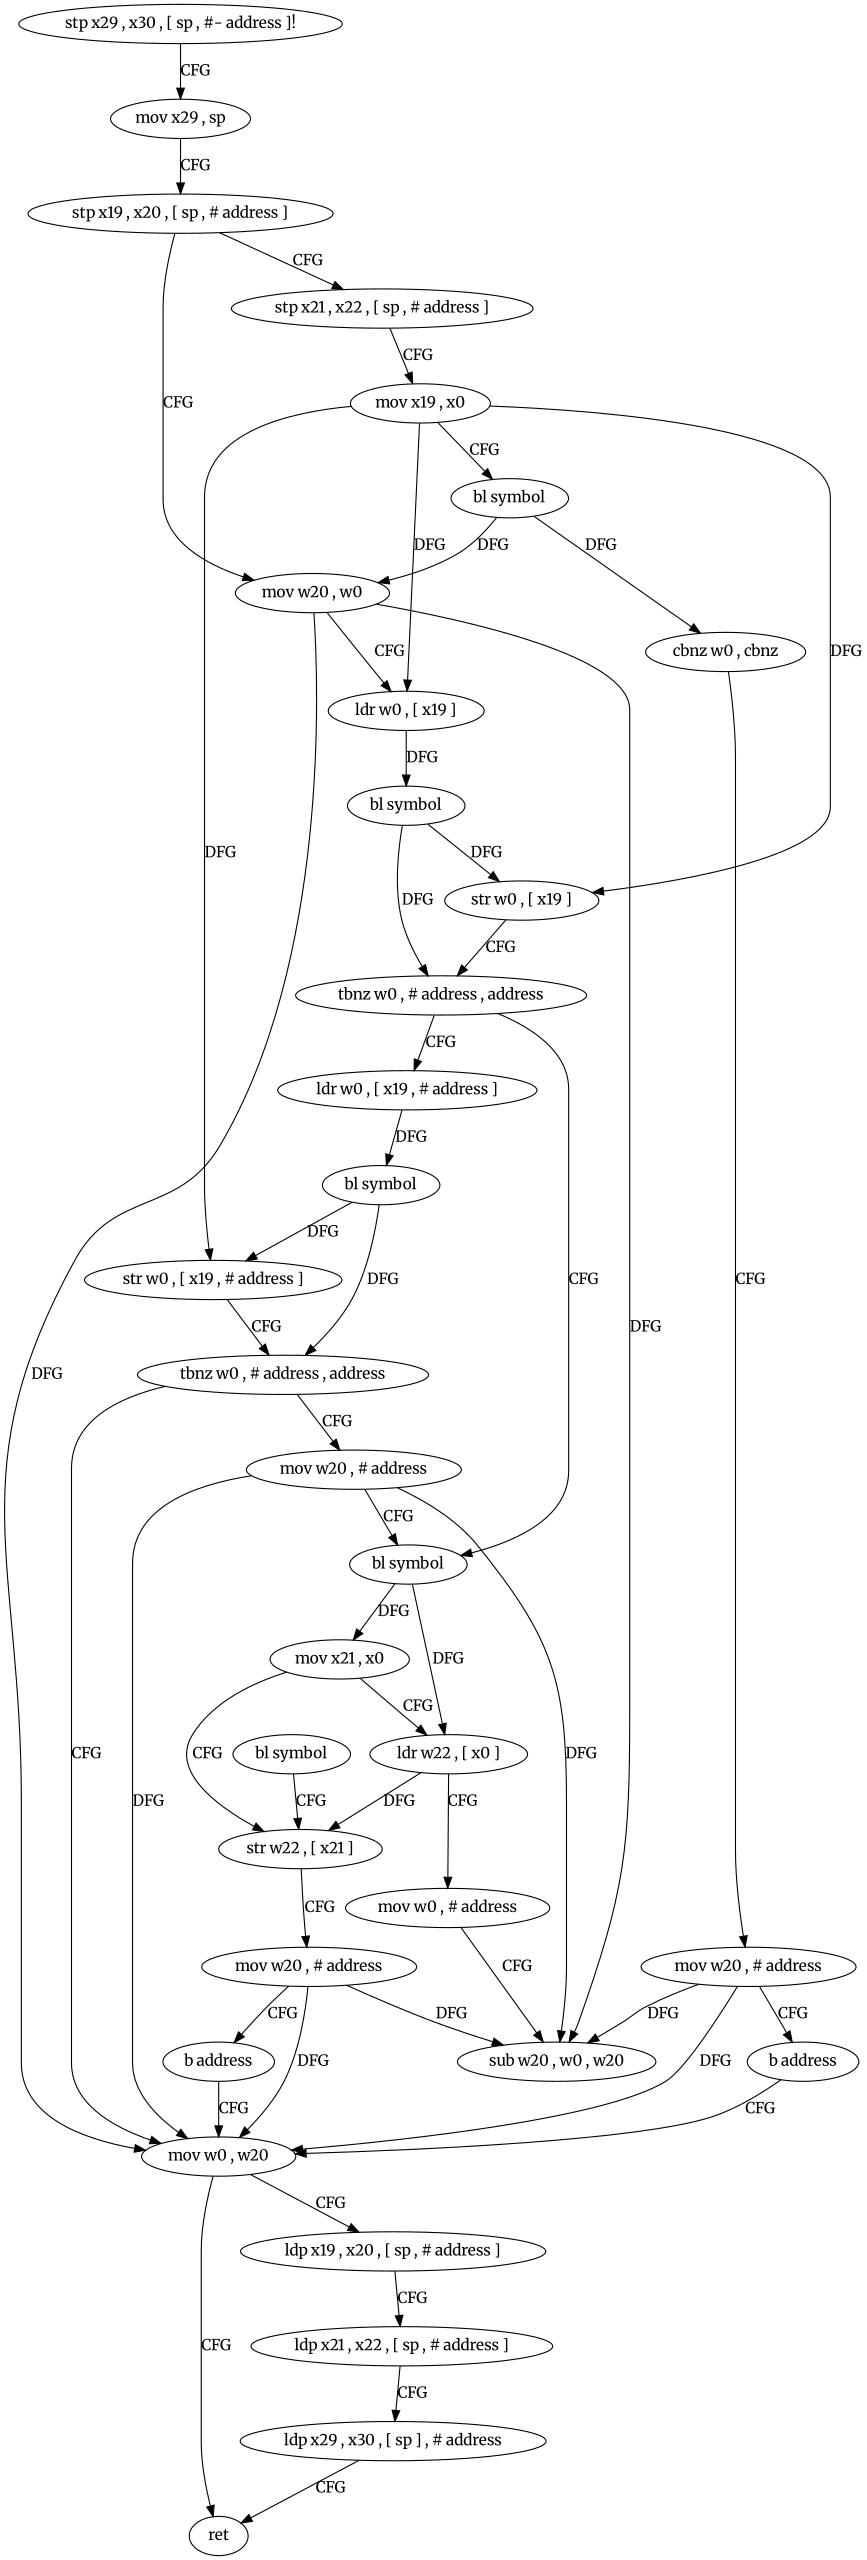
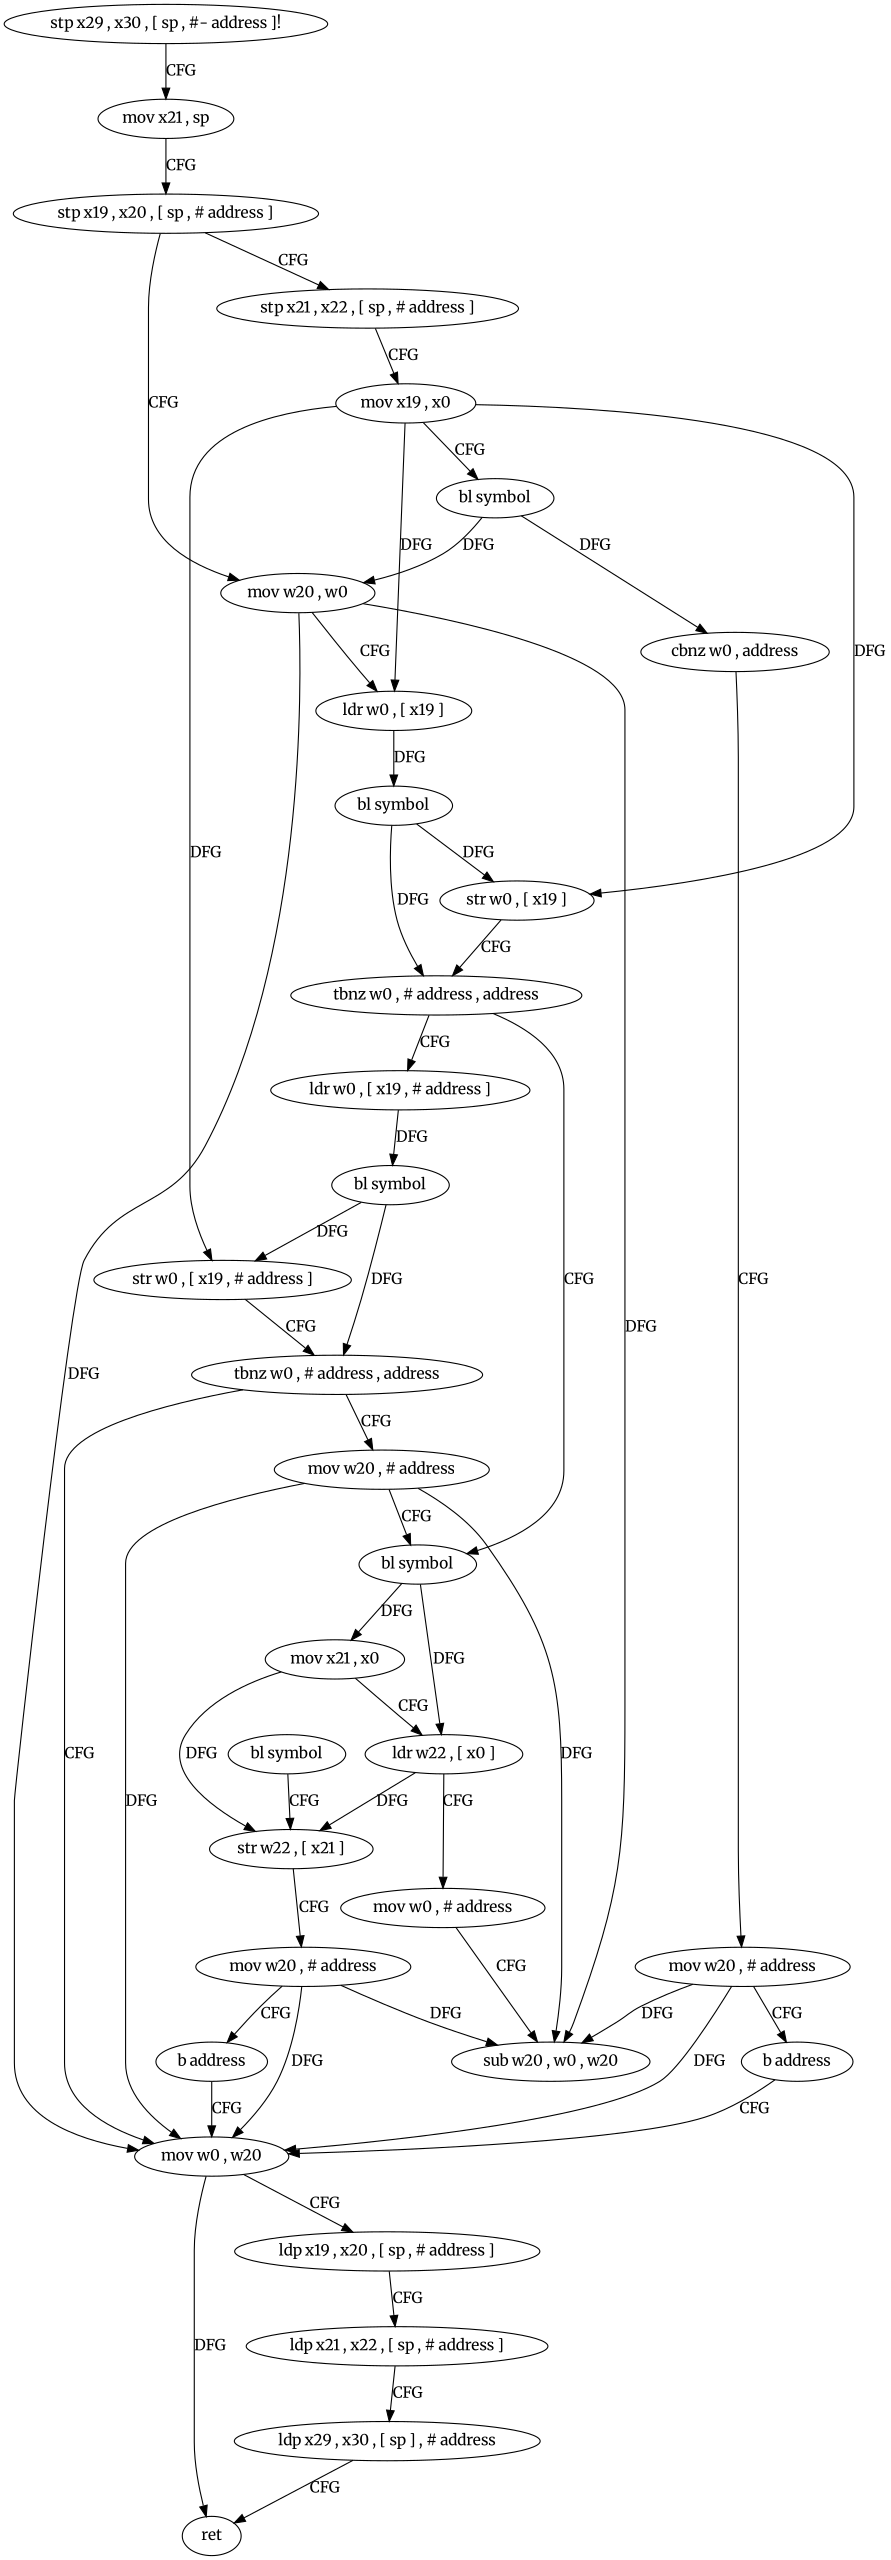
node "mov x29 , sp": label "mov x29 , sp" -> "mov x21 , sp"
node "cbnz w0 , cbnz": label "cbnz w0 , cbnz" -> "cbnz w0 , address"
edge "mov x21 , x0" -> "str w22 , [ x21 ]": label "CFG" -> "DFG"
edge "mov w0 , w20" -> "ret": label "CFG" -> "DFG"
